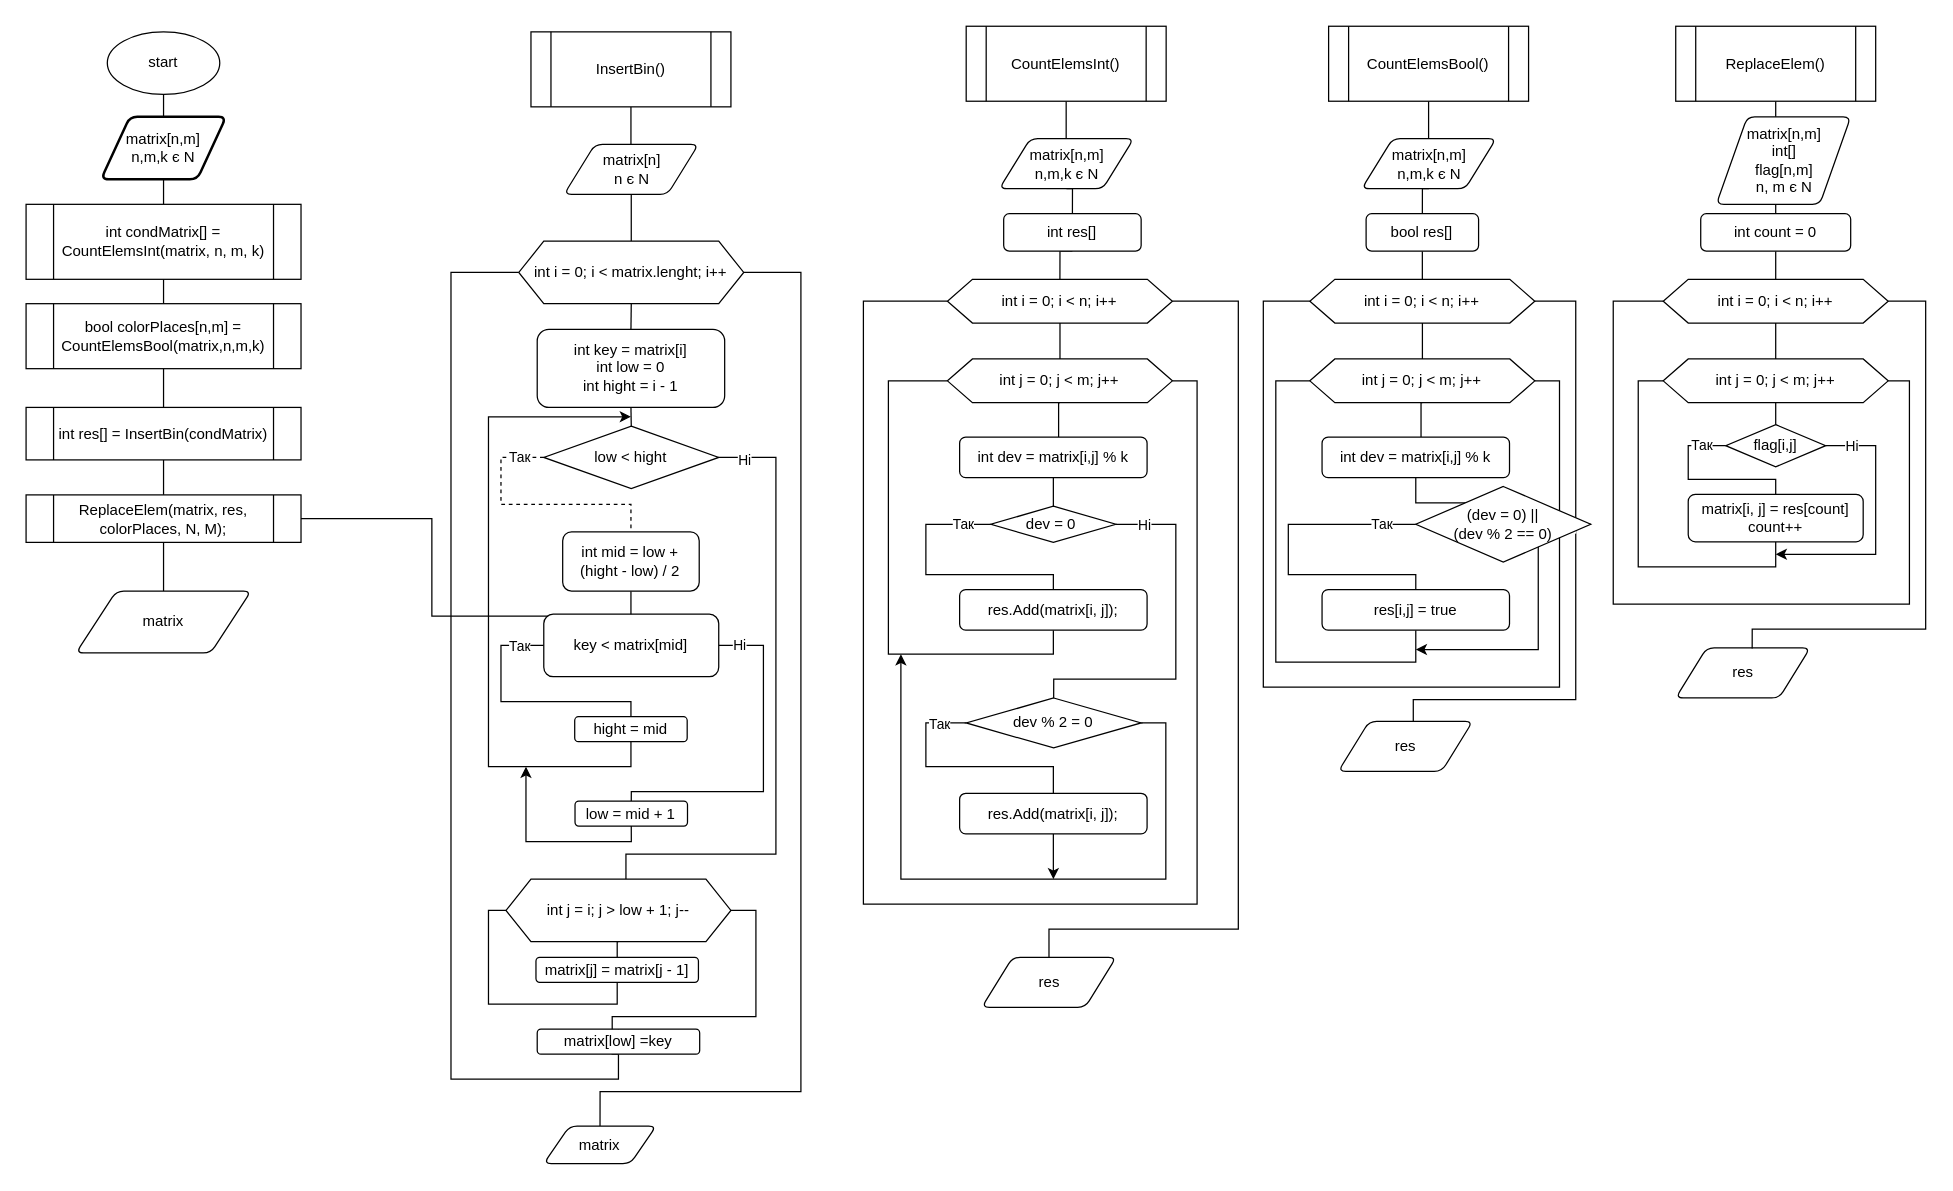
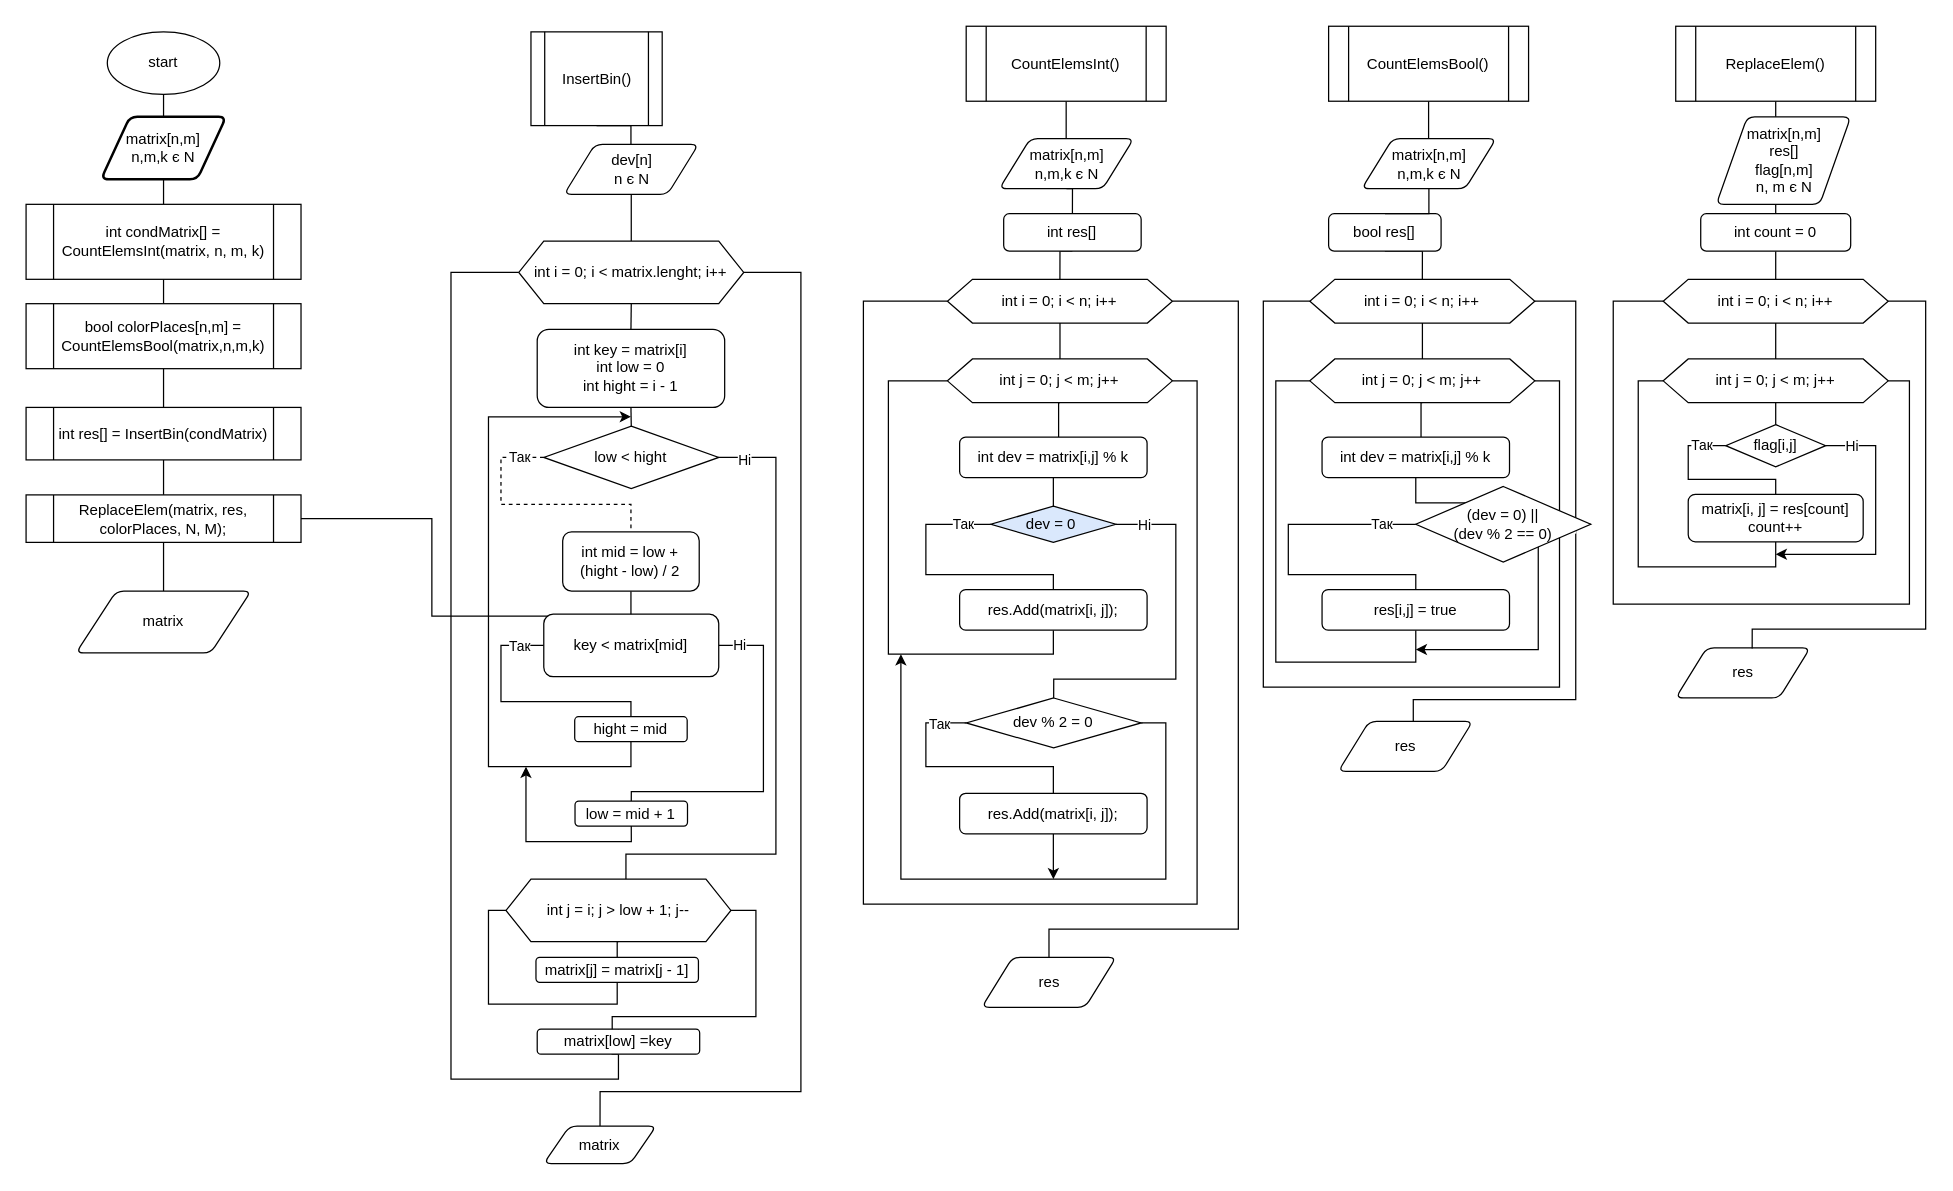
node "InsertBin()": size 200x75 -> 131x94
node "matrix[n,m] int[] flag[n,m] n, m є N": label "matrix[n,m] int[] flag[n,m] n, m є N" -> "matrix[n,m] res[] flag[n,m] n, m є N"
node "matrix[n] n є N": label "matrix[n] n є N" -> "dev[n] n є N"
node "bool res[]": moved (1422, 233) -> (1385, 233)
node "dev = 0": fillcolor #ffffff -> #dae8fc
